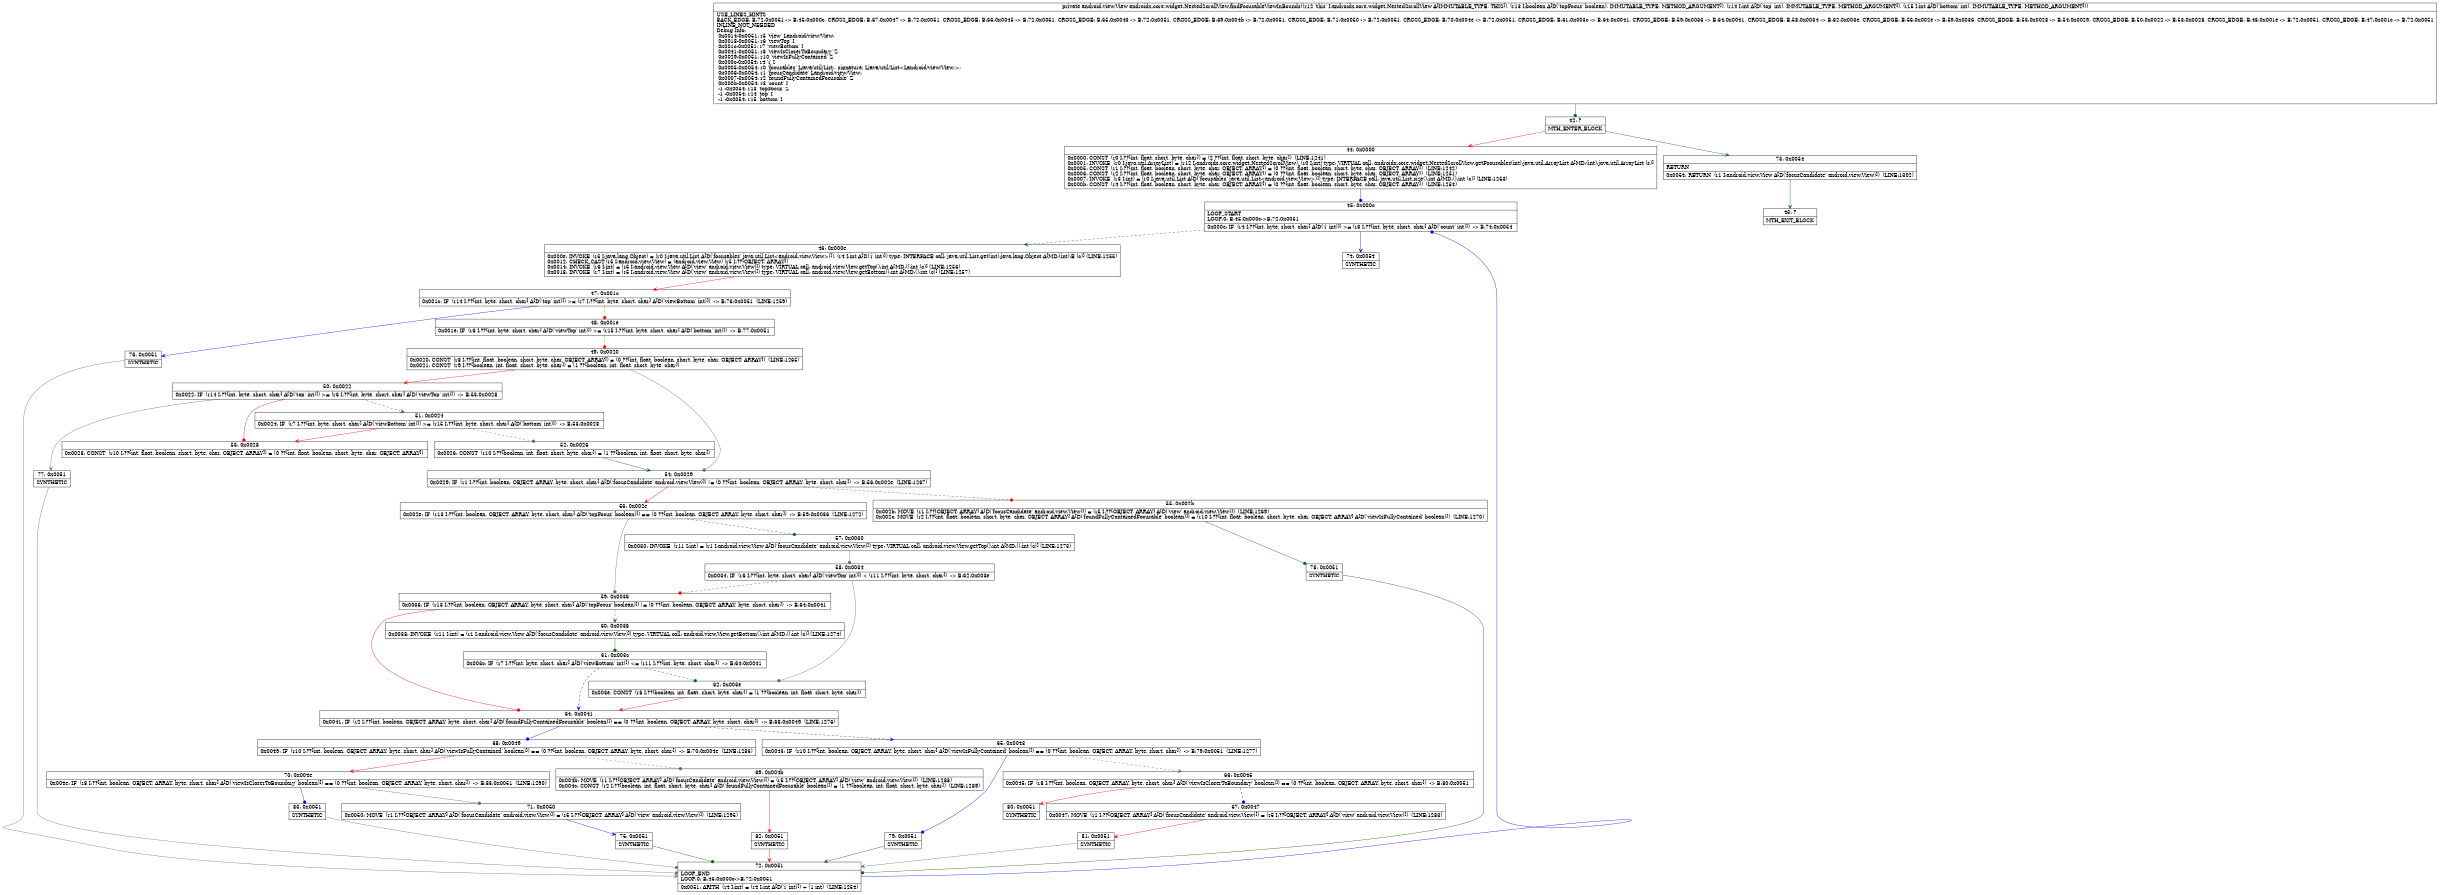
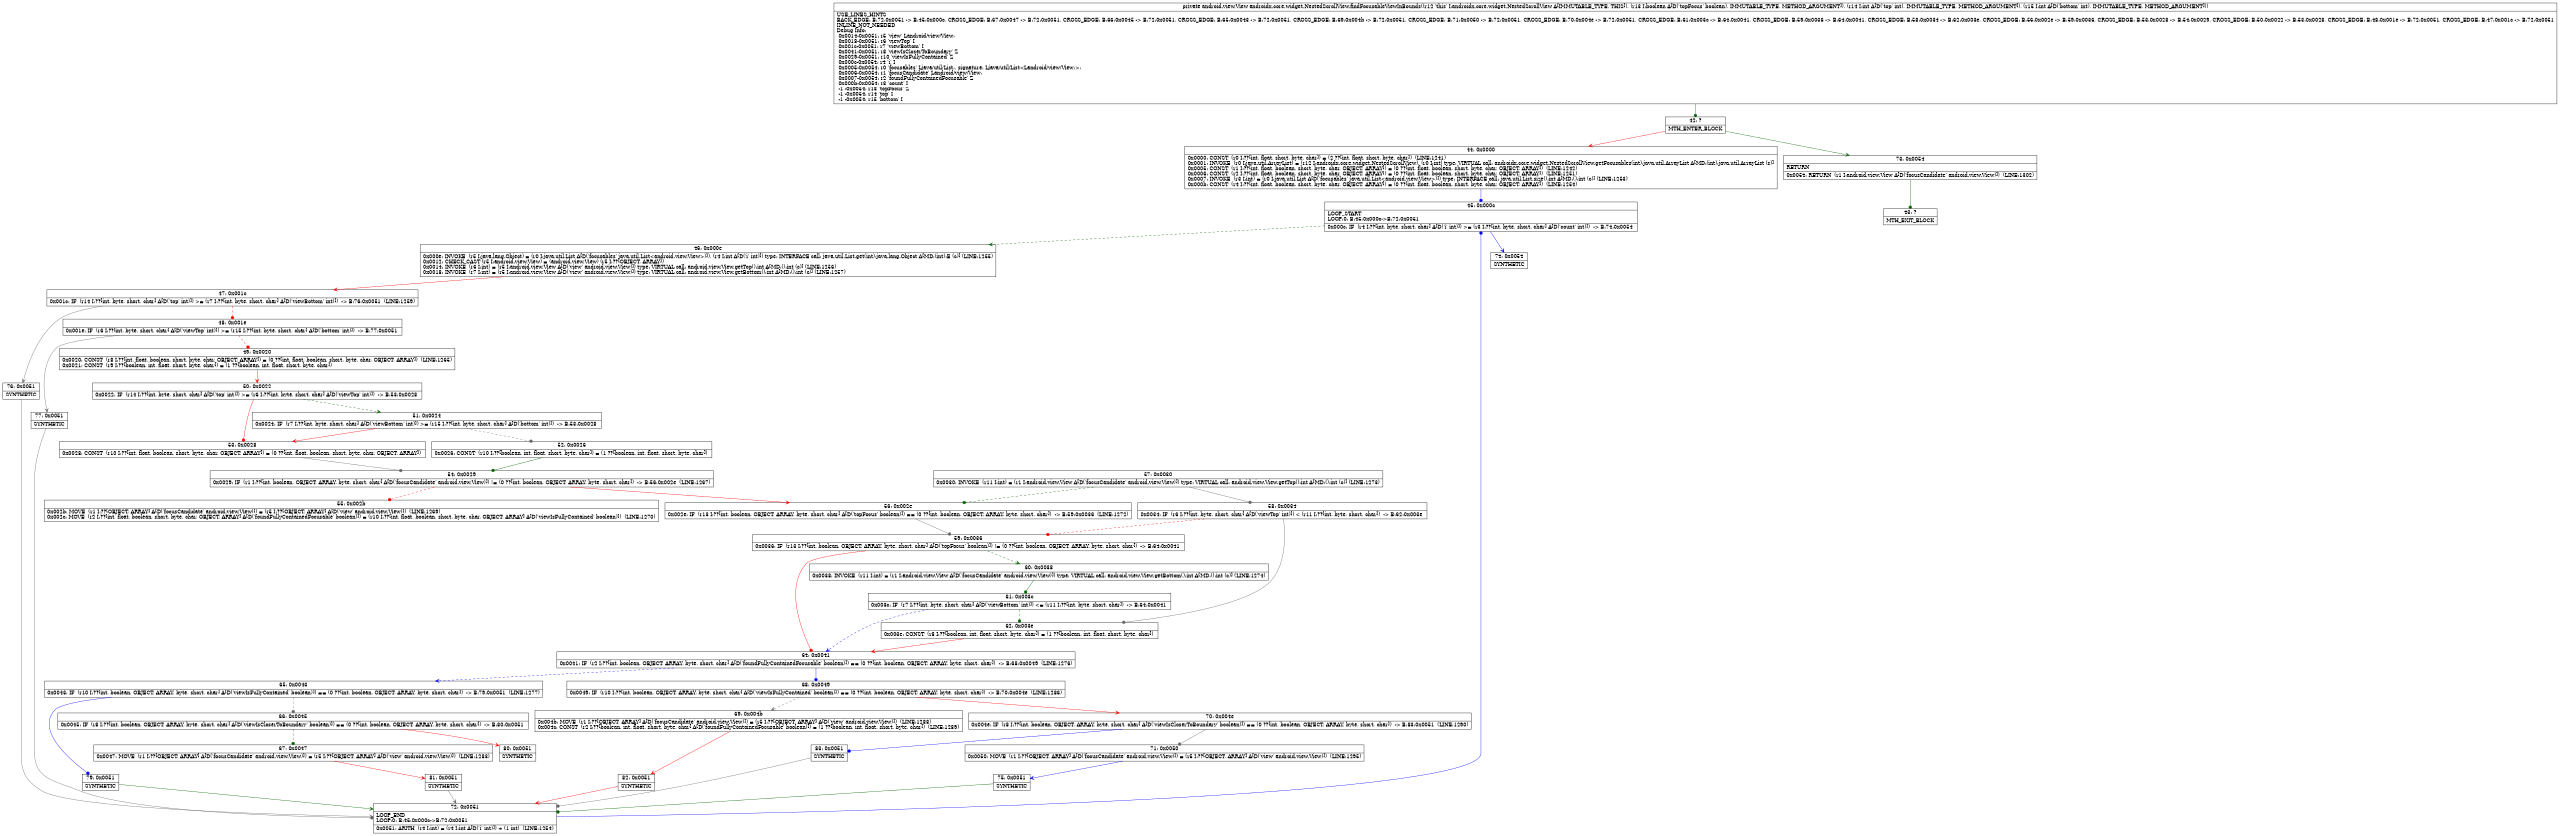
edge "73: 0x0054" -> "43: ?": arrowhead vee -> dot
edge "47: 0x001c" -> "76: 0x0051": color blue -> gray40
edge "49: 0x0020" -> "54: 0x0029": now "53: 0x0028" -> "54: 0x0029"
edge "50: 0x0022" -> "77: 0x0051": now "48: 0x001e" -> "77: 0x0051"
edge "52: 0x0026" -> "54: 0x0029": arrowhead vee -> dot
edge "56: 0x002e" -> "57: 0x0030": reversed
node "78: 0x0051": removed
edge "68: 0x0049" -> "69: 0x004b": arrowhead dot -> vee
edge "65: 0x0043" -> "66: 0x0045": arrowhead vee -> dot
edge "66: 0x0045" -> "67: 0x0047": color blue -> darkgreen
